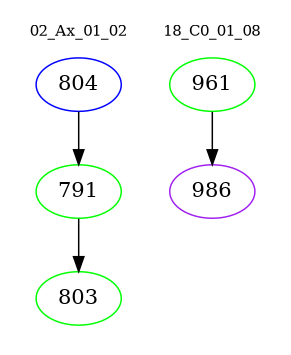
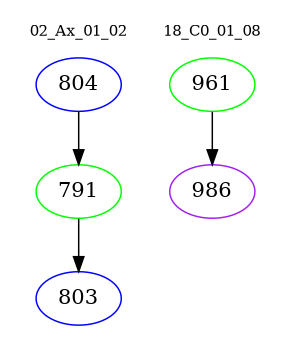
node "803": color green -> blue
